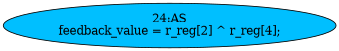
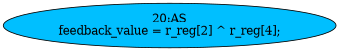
node "24:AS feedback_value = r_reg[2] ^ r_reg[4];": label "24:AS feedback_value = r_reg[2] ^ r_reg[4];" -> "20:AS feedback_value = r_reg[2] ^ r_reg[4];"
